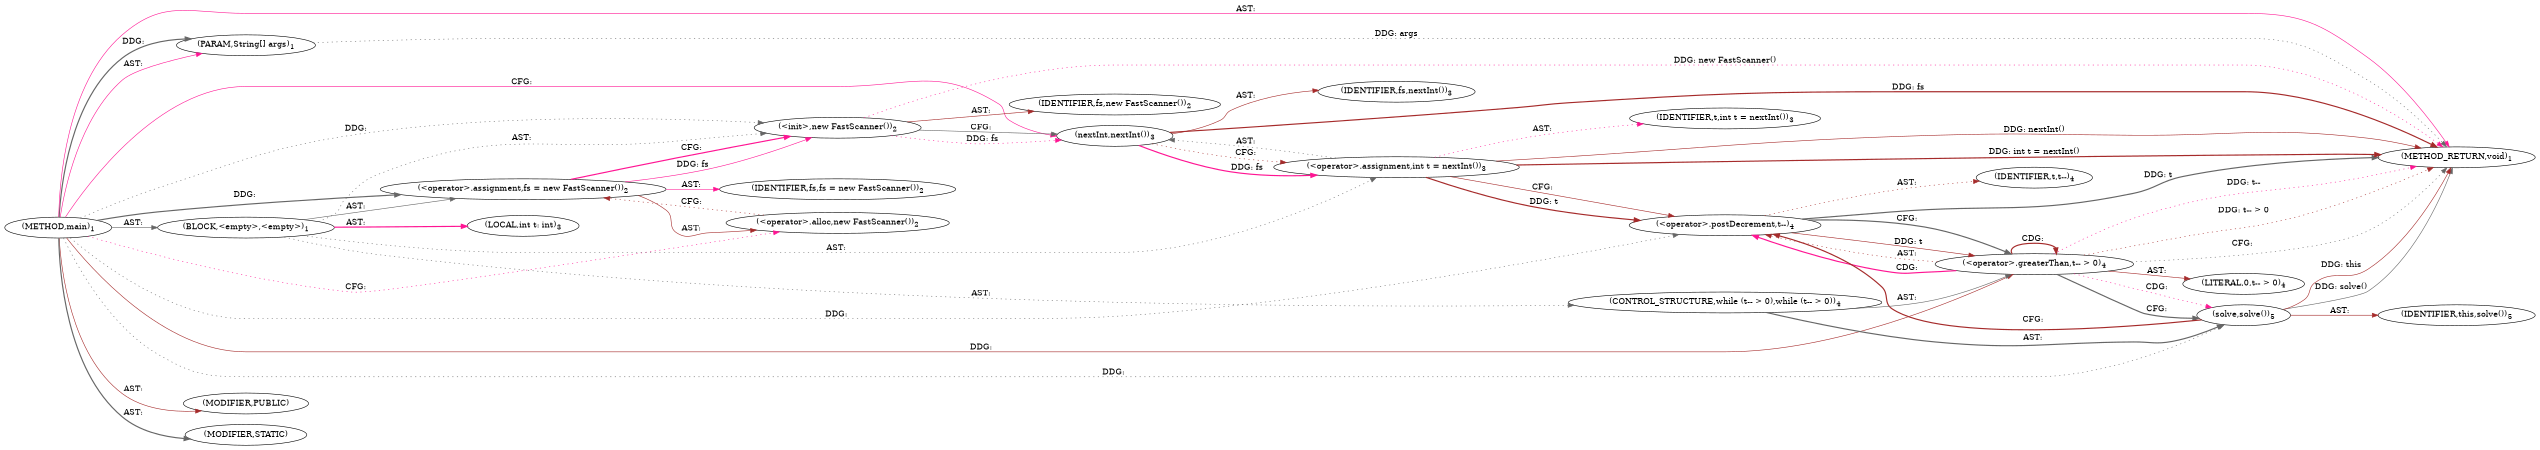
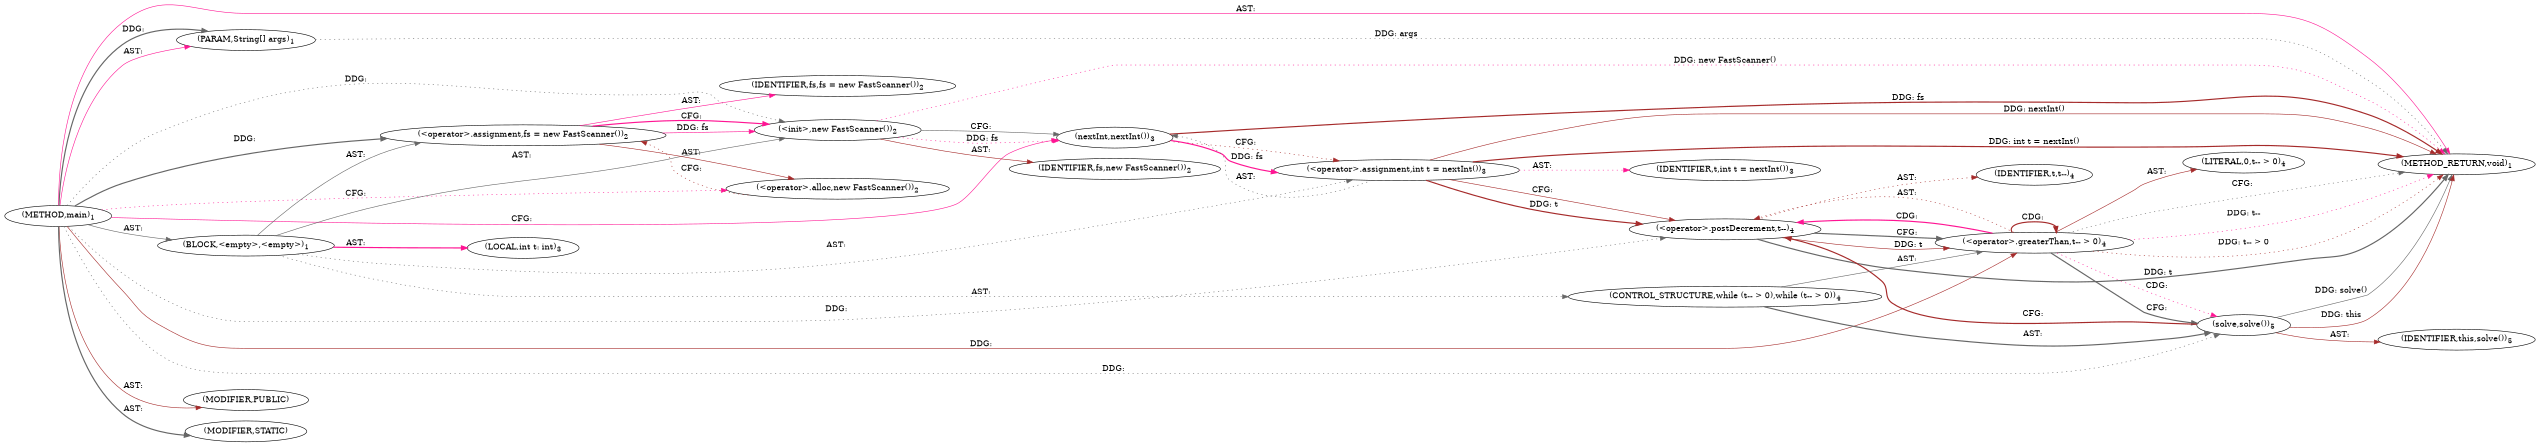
node "(IDENTIFIER,fs,nextInt())": removed
edge "(BLOCK,<empty>,<empty>)" -> "(<init>,new FastScanner())": style dotted -> solid
